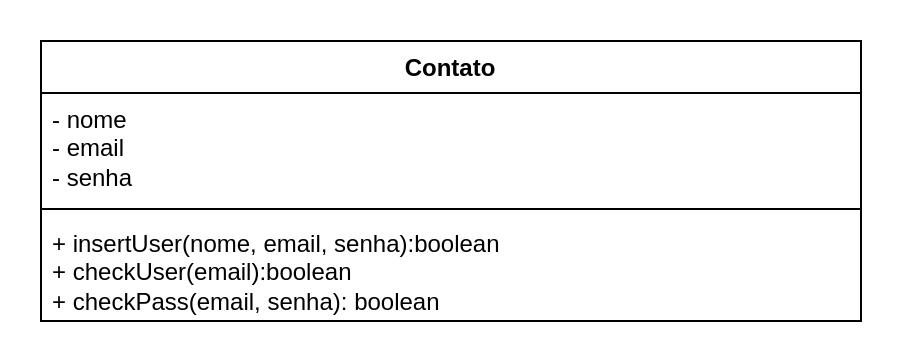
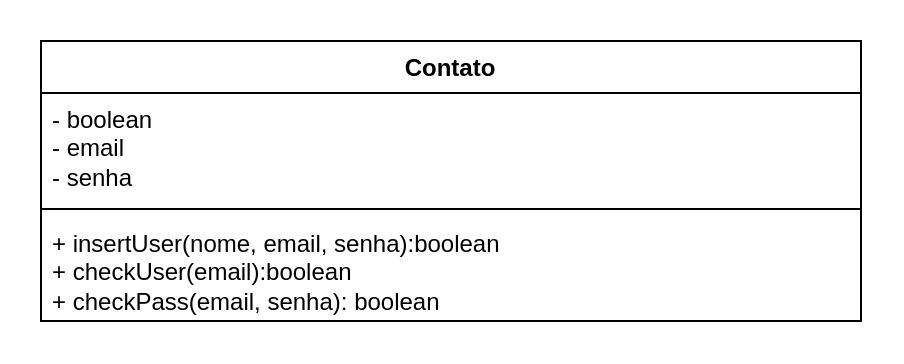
node "- nome - email - senha": label "- nome - email - senha" -> "- boolean - email - senha"
